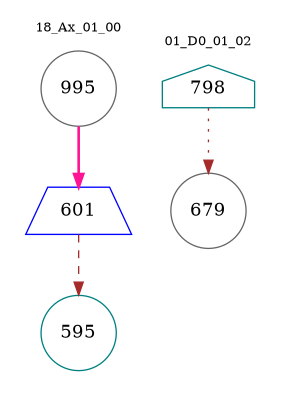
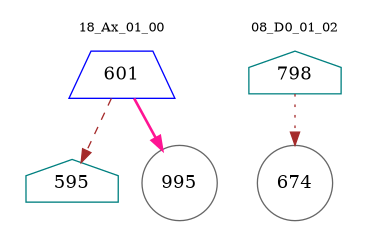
cluster "01_D0_01_02": label "01_D0_01_02" -> "08_D0_01_02"
edge "995" -> "601": reversed
node "679": label "679" -> "674"
node "595": shape circle -> house
